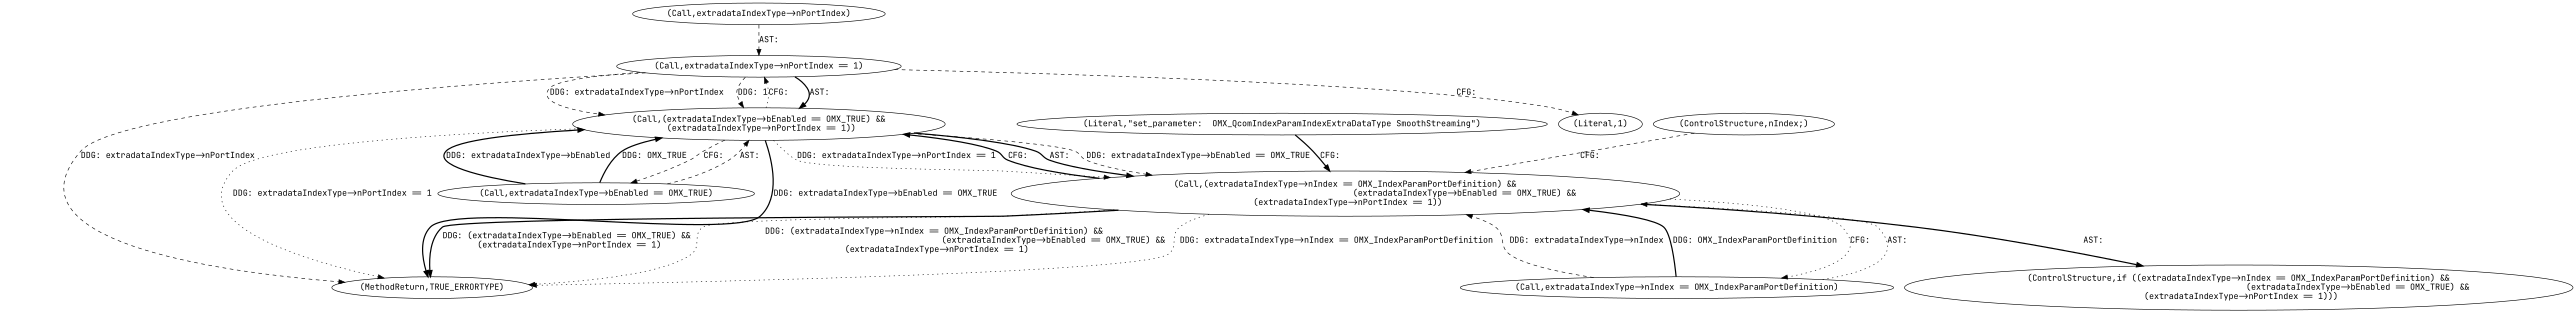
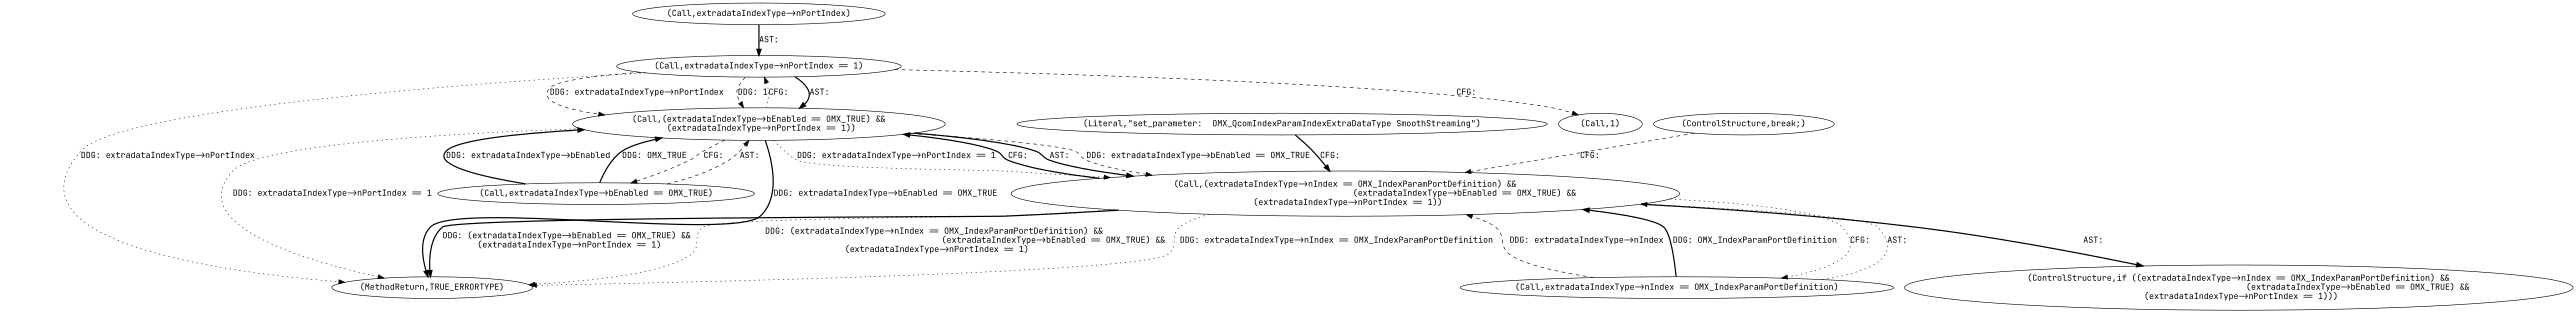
edge "(Call,extradataIndexType->nPortIndex)" -> "(Call,extradataIndexType->nPortIndex == 1)": style dashed -> bold
edge "(Call,extradataIndexType->nPortIndex == 1)" -> "(MethodReturn,TRUE_ERRORTYPE)": style dashed -> dotted
node "(Literal,1)": label "(Literal,1)" -> "(Call,1)"
node "(ControlStructure,nIndex;)": label "(ControlStructure,nIndex;)" -> "(ControlStructure,break;)"
